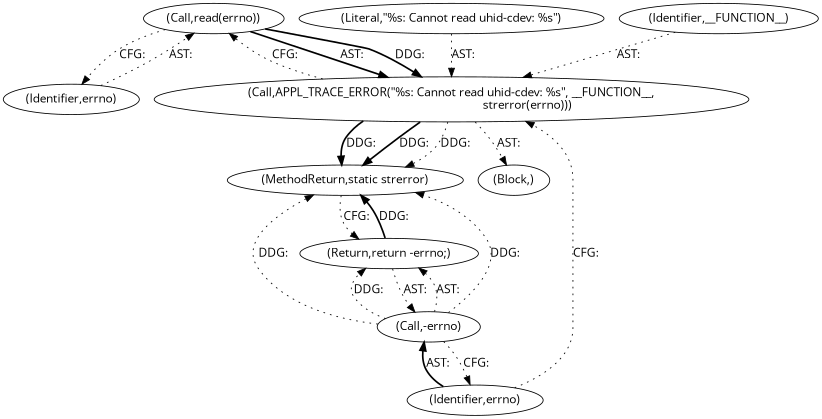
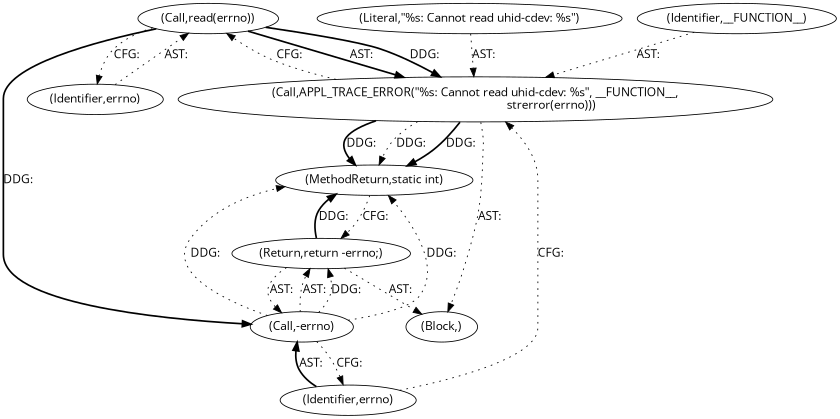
node "(MethodReturn,static strerror)": label "(MethodReturn,static strerror)" -> "(MethodReturn,static int)"
edge "(Call,read(errno))" -> "(Call,-errno)": added, label "DDG:"
edge "(Return,return -errno;)" -> "(Block,)": added, label "AST:"
